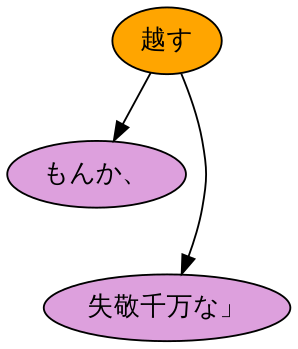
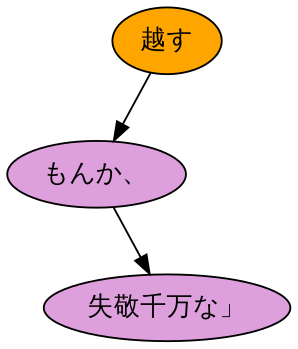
edge "越す" -> "失敬千万な」": now "もんか、" -> "失敬千万な」"
